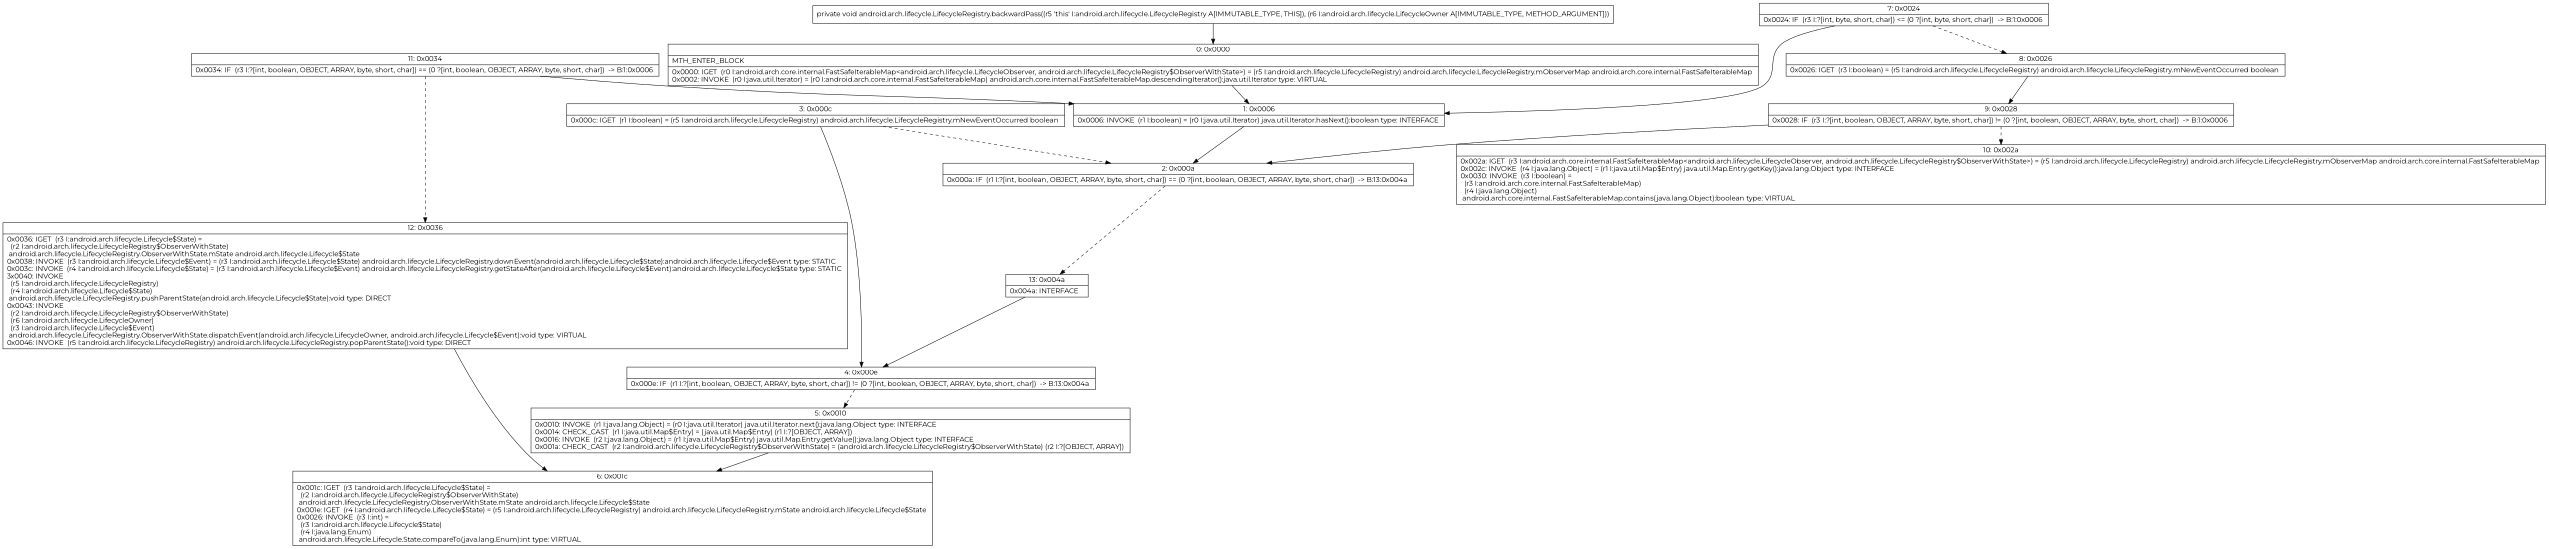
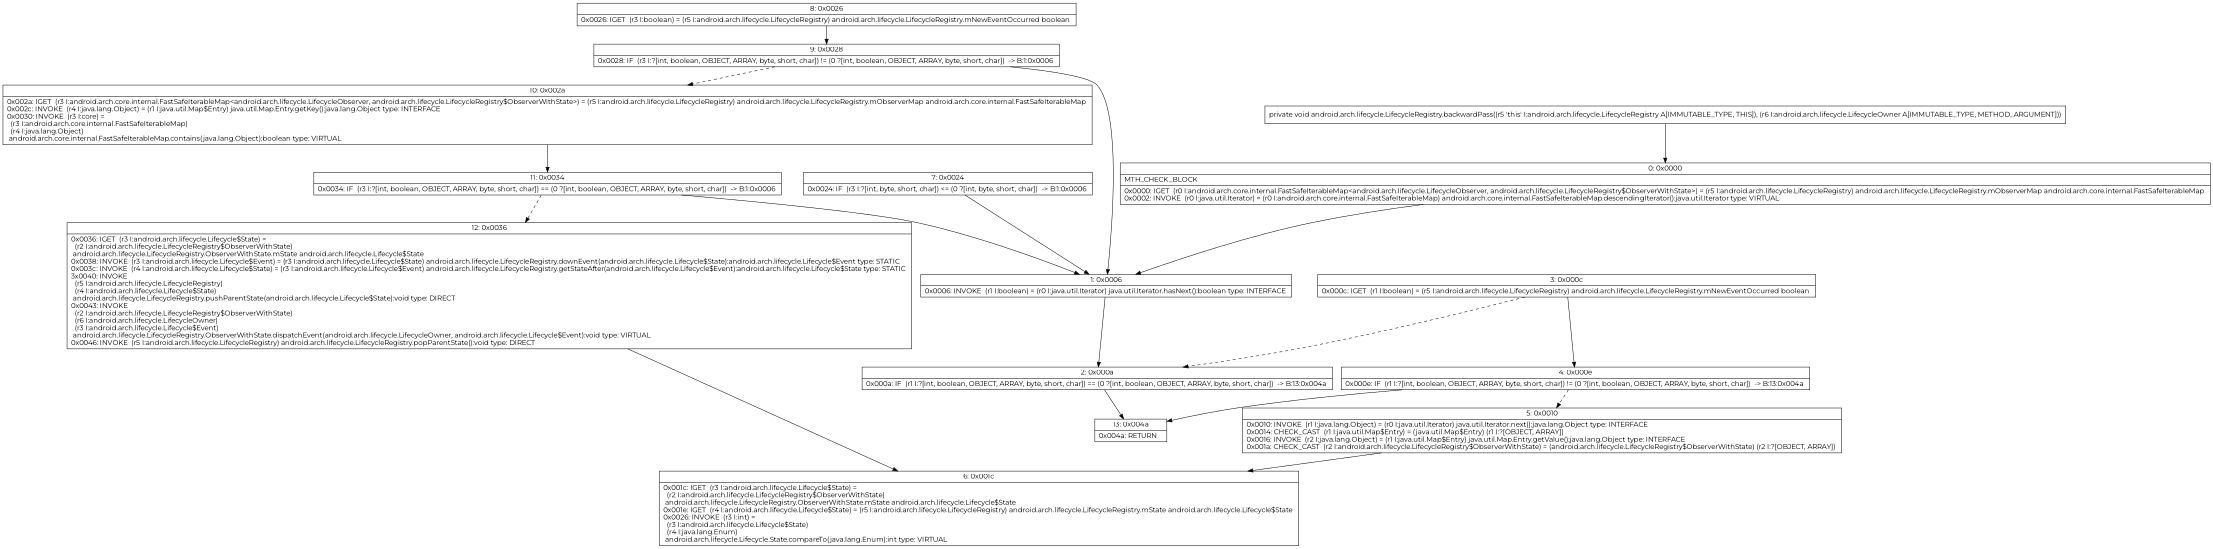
edge "7: 0x0024" -> "8: 0x0026": removed
node "0: 0x0000": text "MTH_ENTER_BLOCK" -> "MTH_CHECK_BLOCK"
edge "9: 0x0028" -> "2: 0x000a": now "9: 0x0028" -> "1: 0x0006"
edge "10: 0x002a" -> "11: 0x0034": added
node "10: 0x002a": text "0x0030: INVOKE  (r3 I:boolean) =" -> "0x0030: INVOKE  (r3 I:core) ="
edge "2: 0x000a" -> "13: 0x004a": style dashed -> solid
node "13: 0x004a": text "0x004a: INTERFACE" -> "0x004a: RETURN"
edge "13: 0x004a" -> "4: 0x000e": reversed
